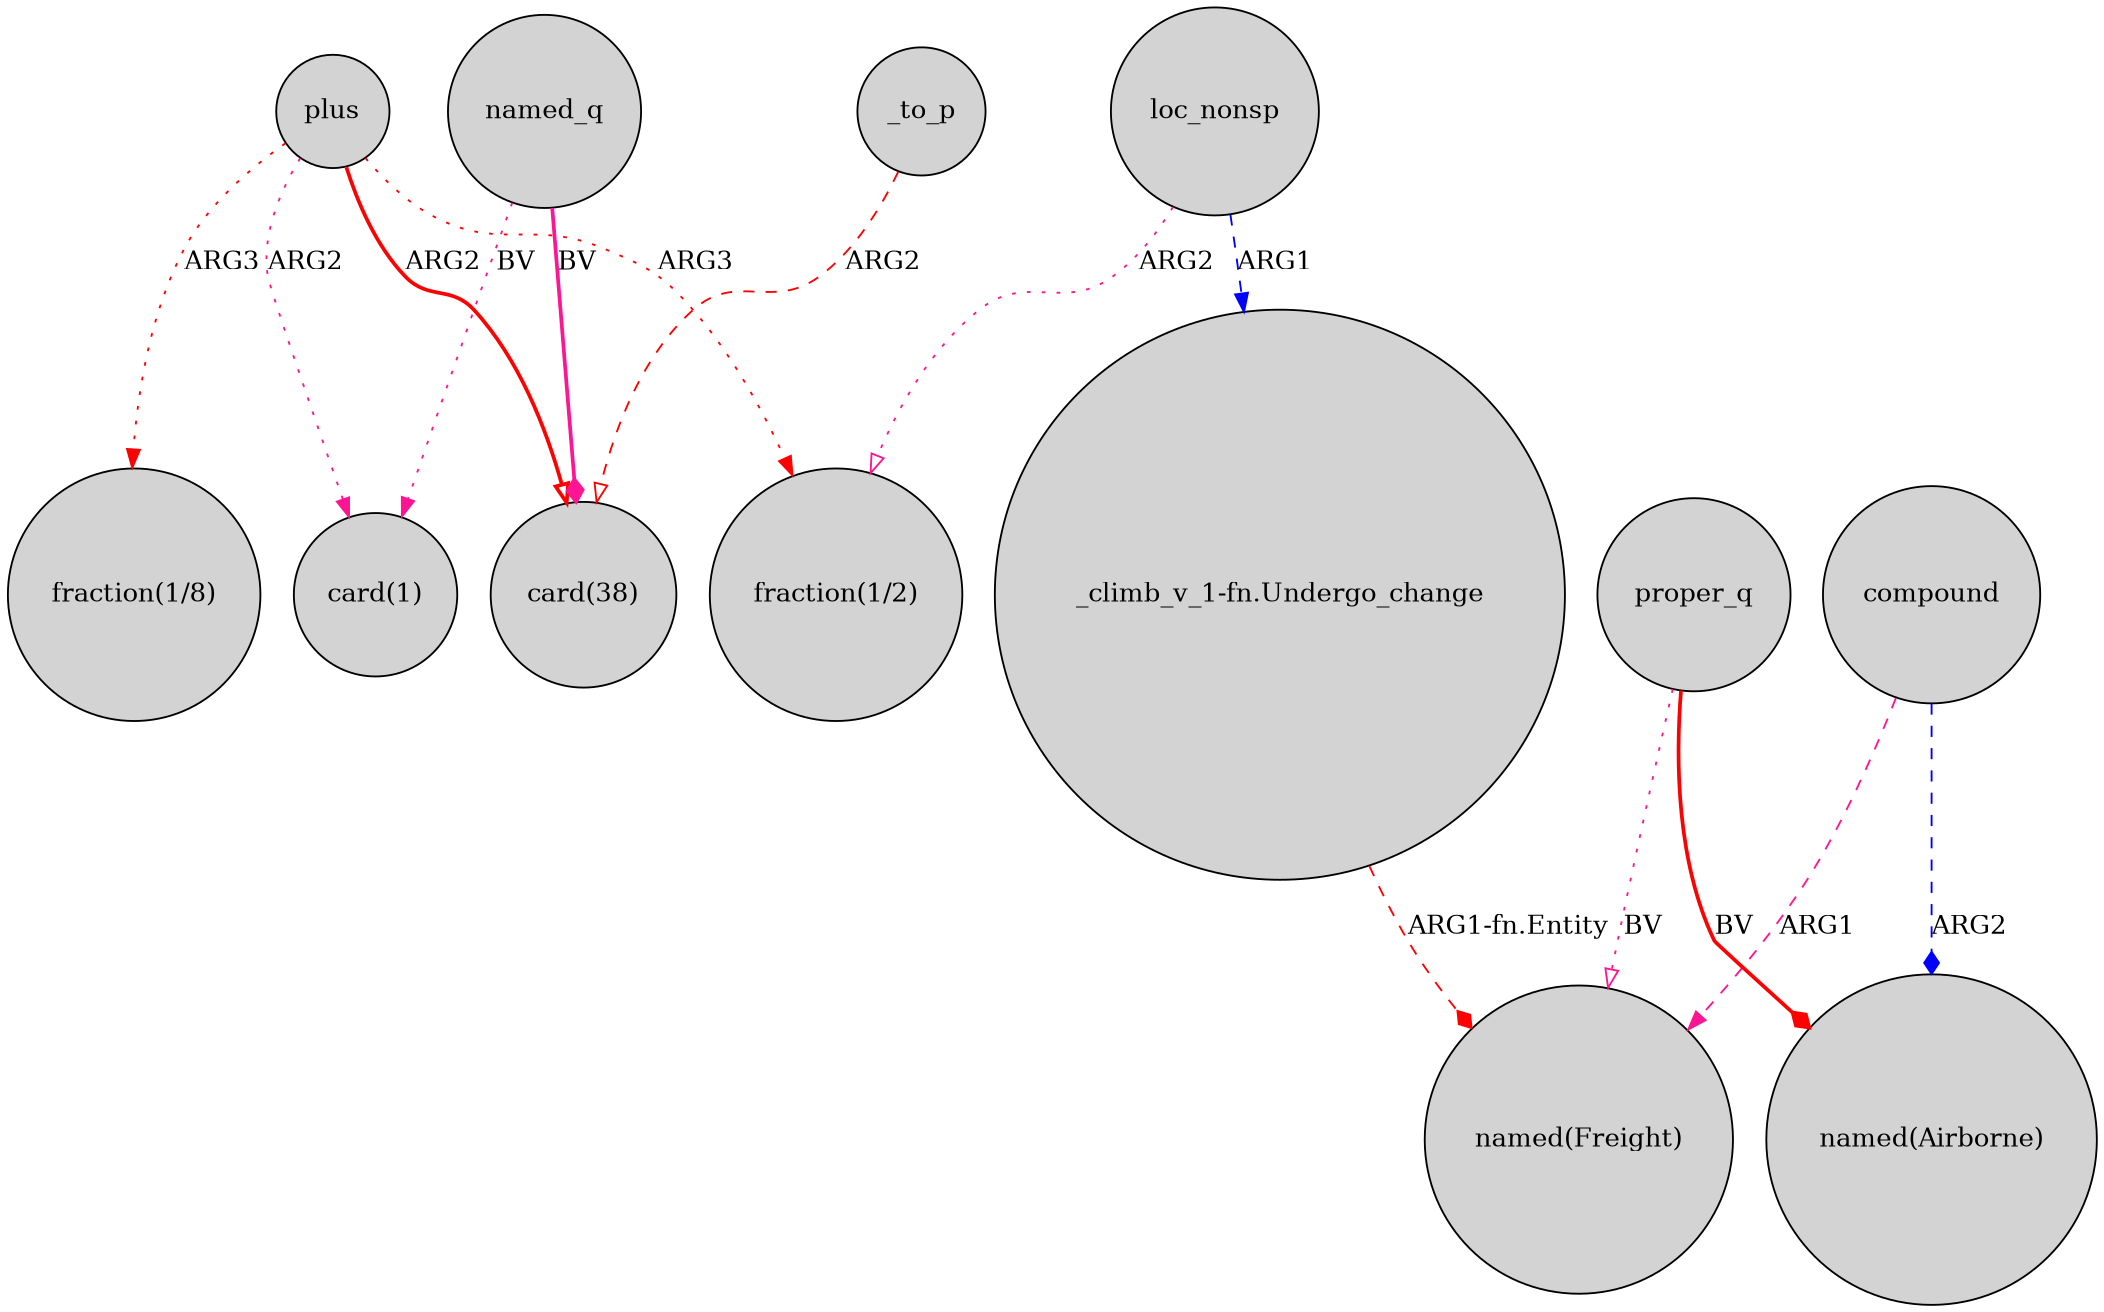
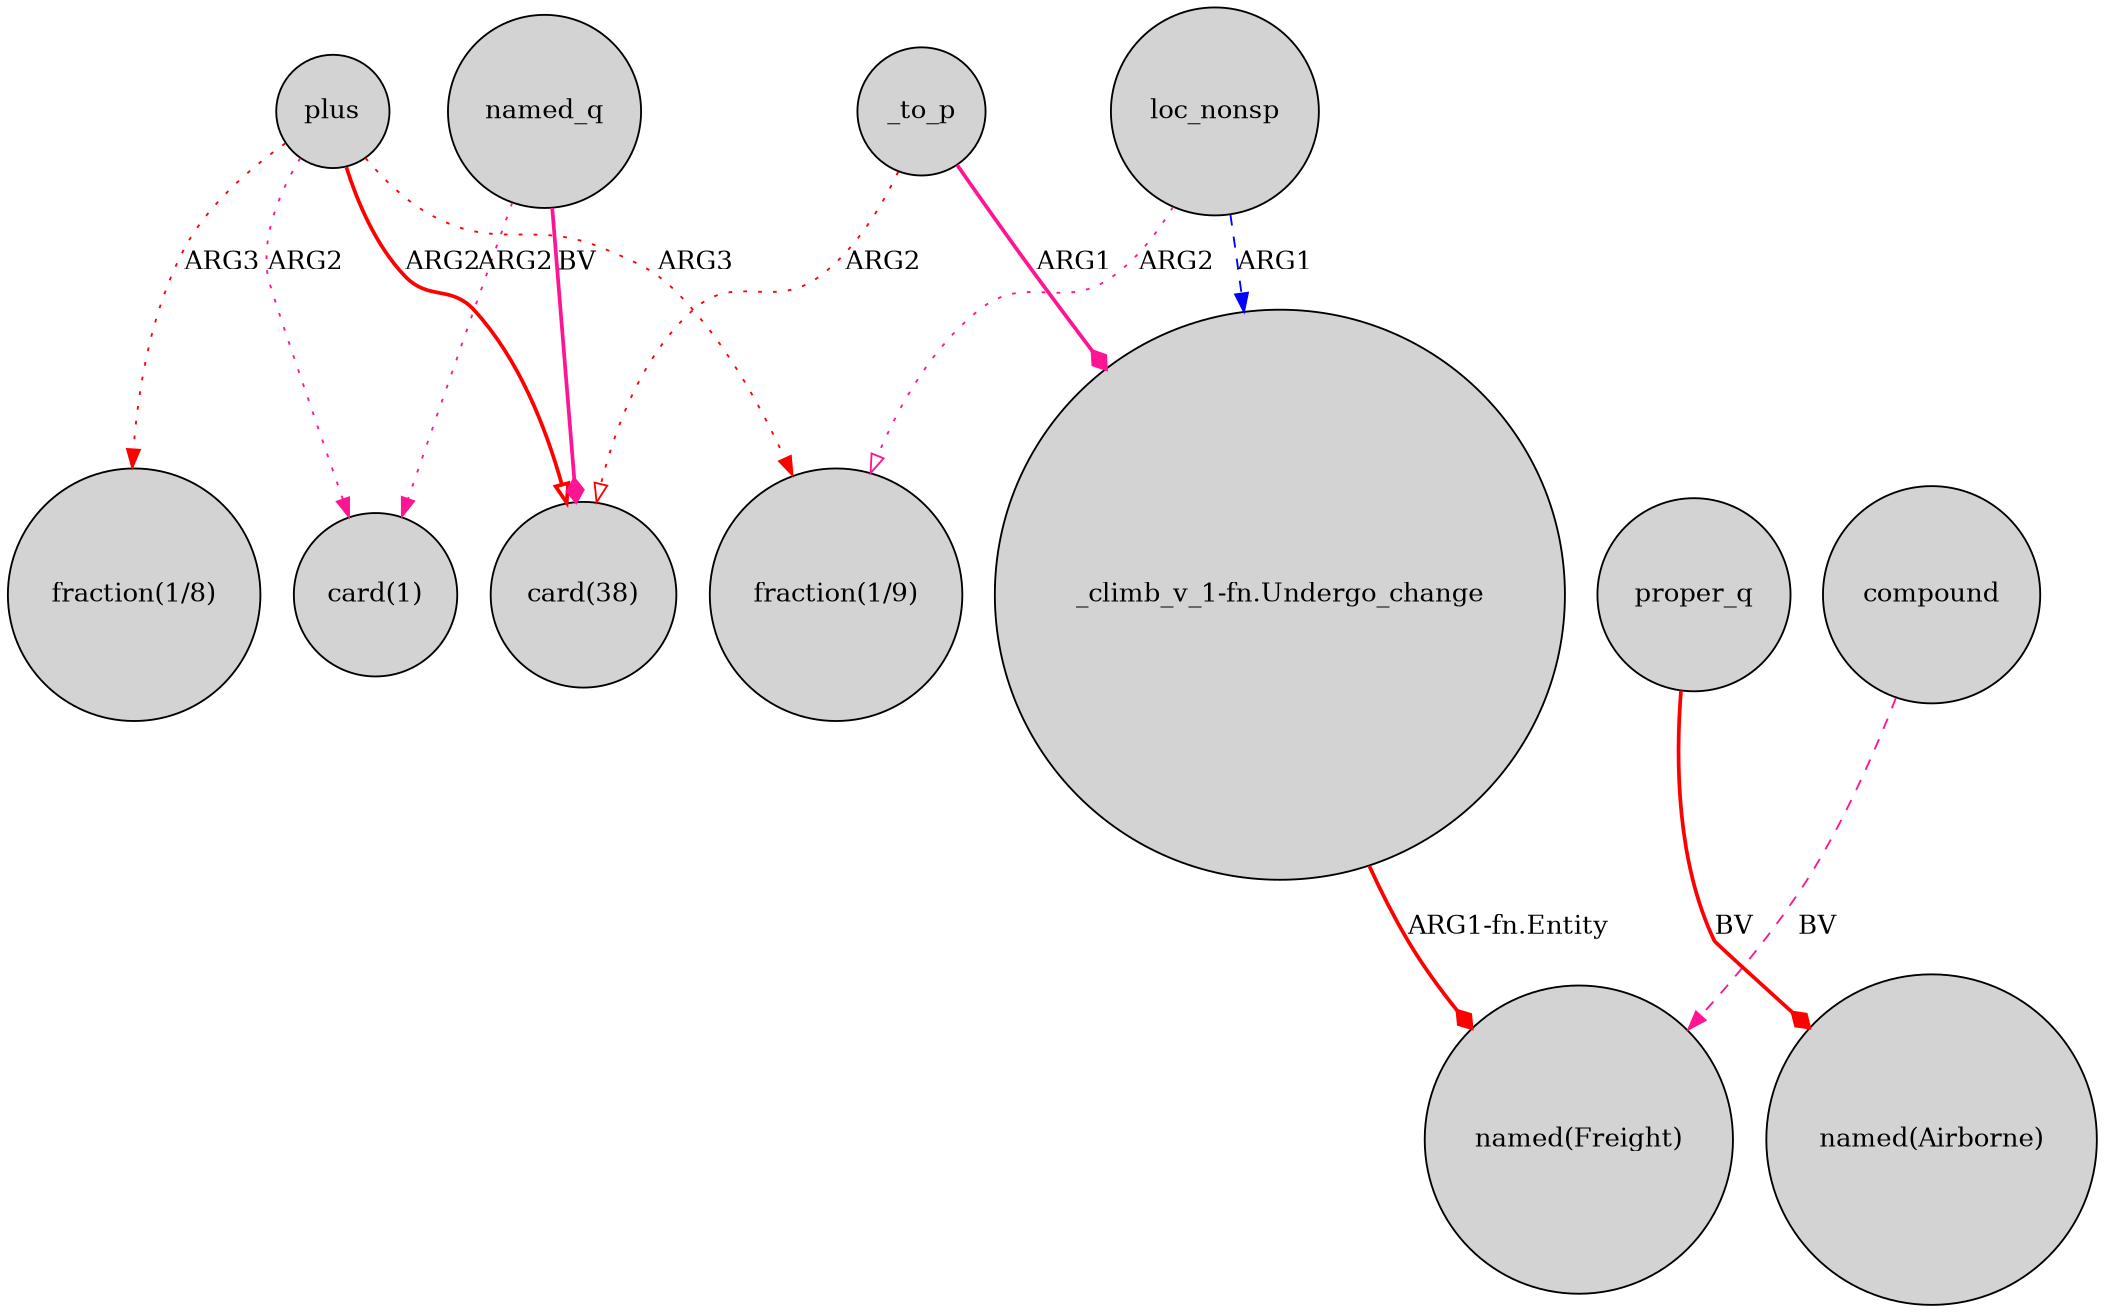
edge "_to_p" -> "_climb_v_1-fn.Undergo_change": added, label "ARG1"
edge "named_q" -> "card(1)": label "BV" -> "ARG2"
edge "_to_p" -> "card(38)": style dashed -> dotted
node "fraction(1/2)": label "fraction(1/2)" -> "fraction(1/9)"
edge "compound" -> "named(Airborne)": removed, label "ARG2"
edge "proper_q" -> "named(Freight)": removed, label "BV"
edge "compound" -> "named(Freight)": label "ARG1" -> "BV"
edge "_climb_v_1-fn.Undergo_change" -> "named(Freight)": style dashed -> bold
